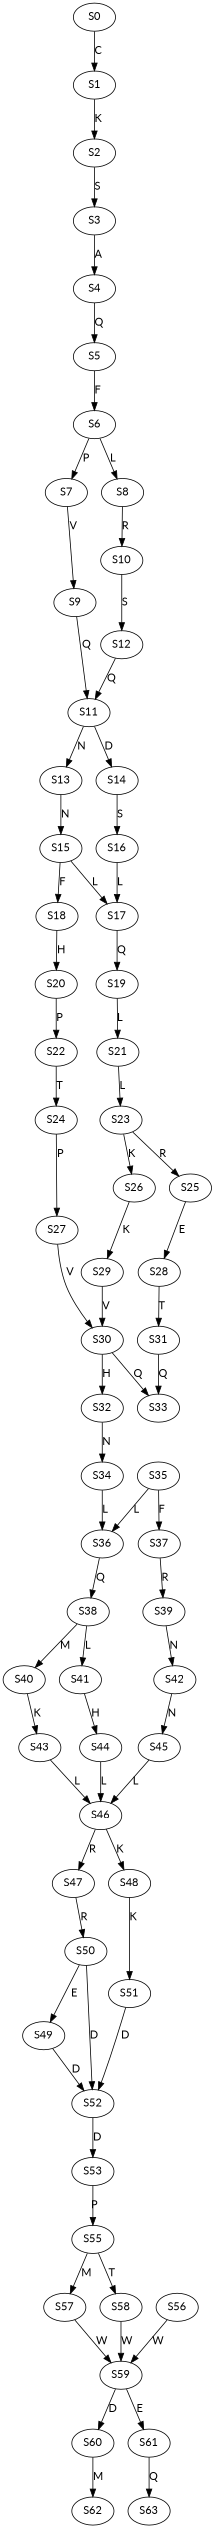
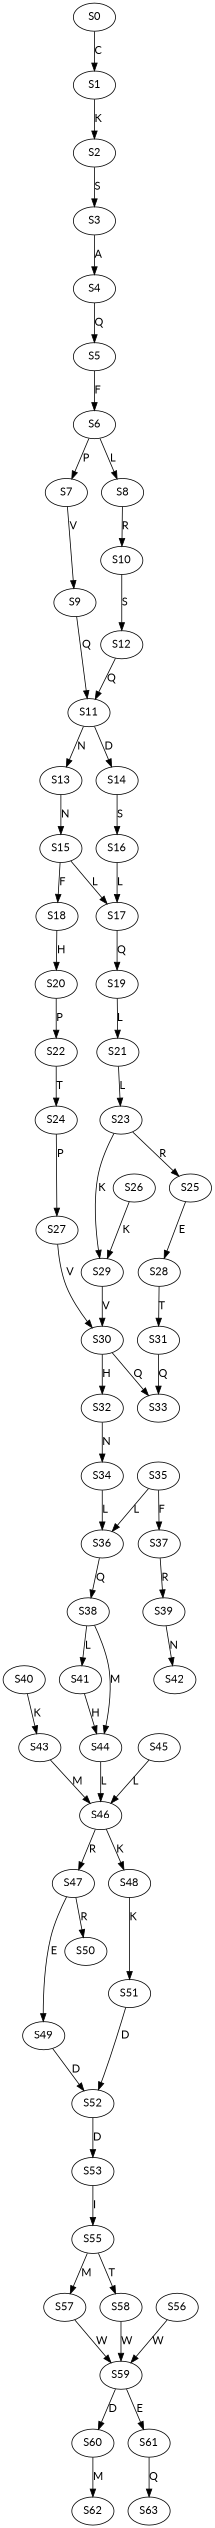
edge "S23" -> "S26": now "S23" -> "S29"
edge "S38" -> "S40": now "S38" -> "S44"
edge "S42" -> "S45": removed, label "N"
edge "S43" -> "S46": label "L" -> "M"
edge "S50" -> "S49": now "S47" -> "S49"
edge "S50" -> "S52": removed, label "D"
edge "S53" -> "S55": label "P" -> "I"
